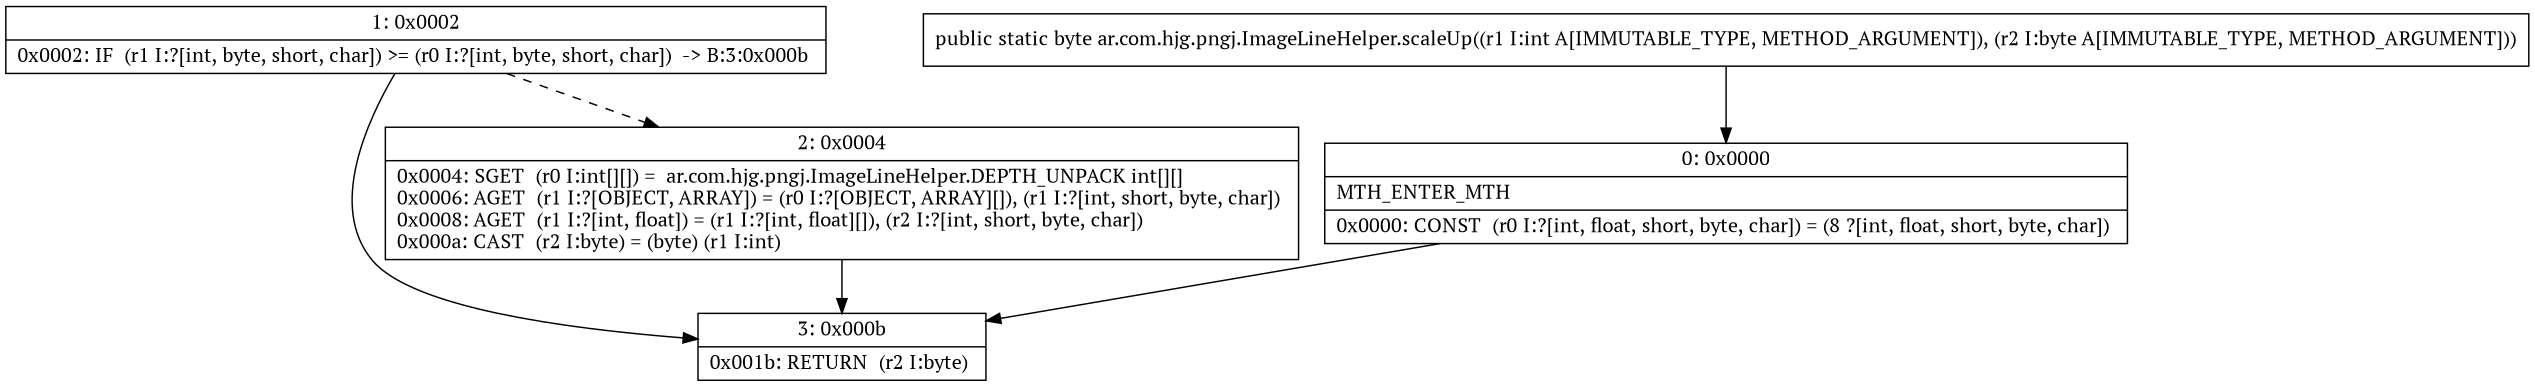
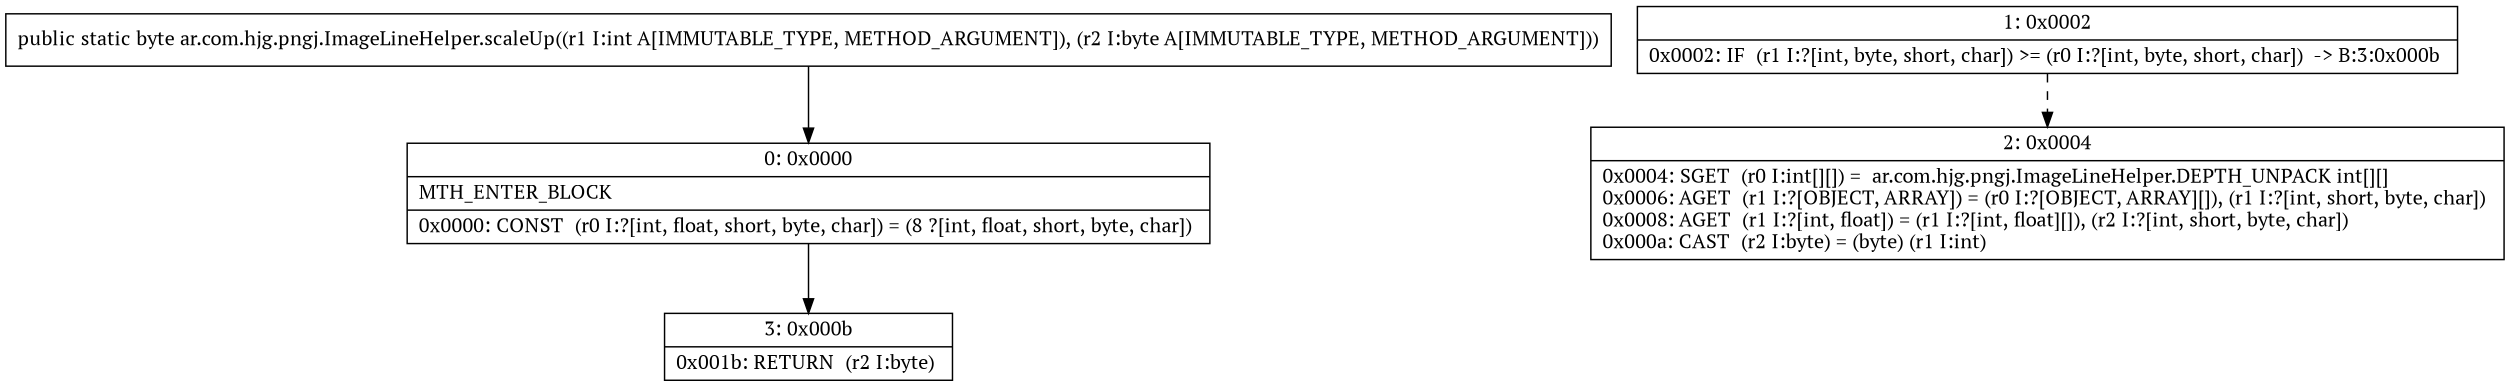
node "0: 0x0000": text "MTH_ENTER_MTH" -> "MTH_ENTER_BLOCK"
edge "2: 0x0004" -> "3: 0x000b": removed
edge "1: 0x0002" -> "3: 0x000b": removed
